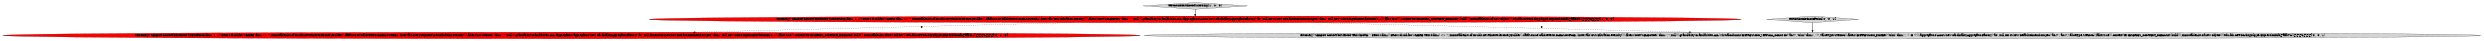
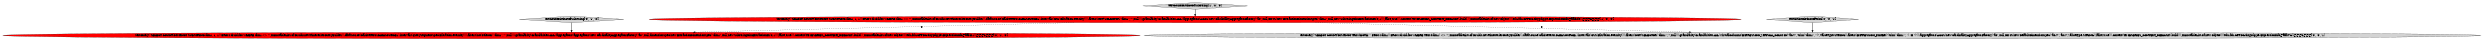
node "testCountDistinctOfSubstring['0', '1', '0']": added
